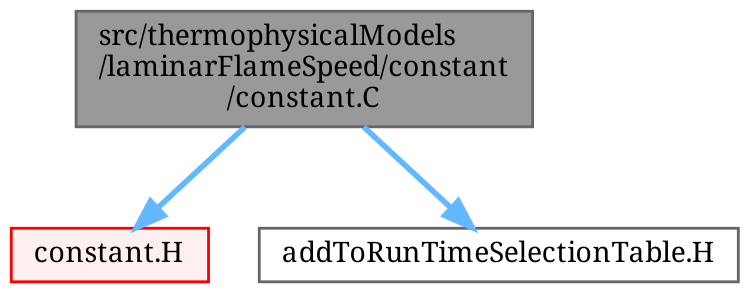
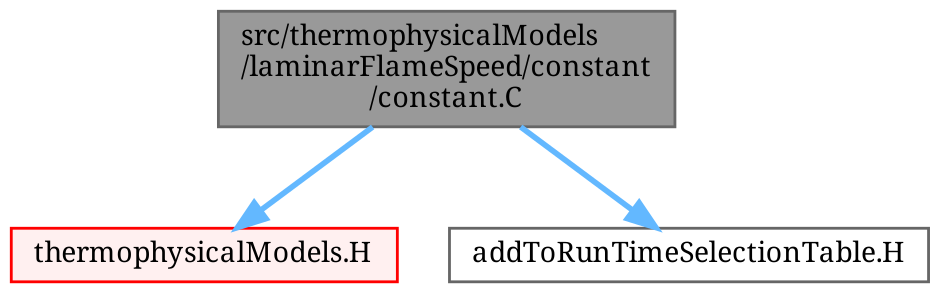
node "constant.H": label "constant.H" -> "thermophysicalModels.H"
